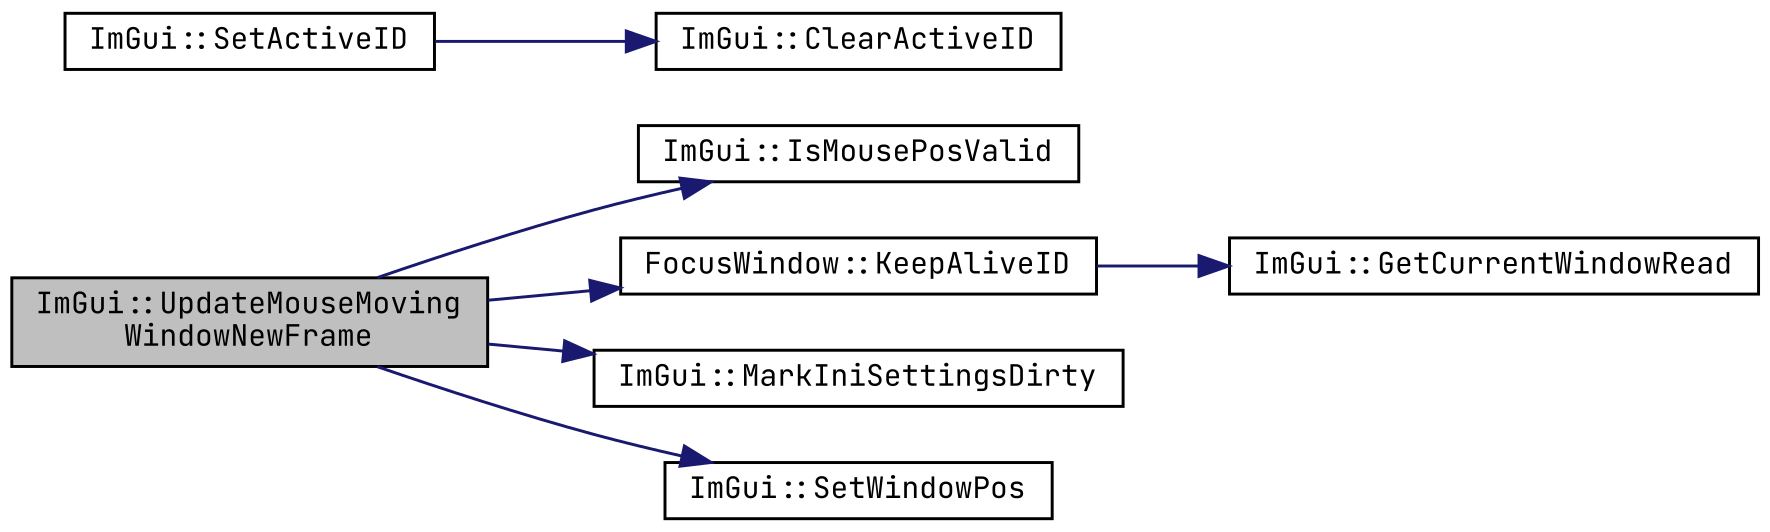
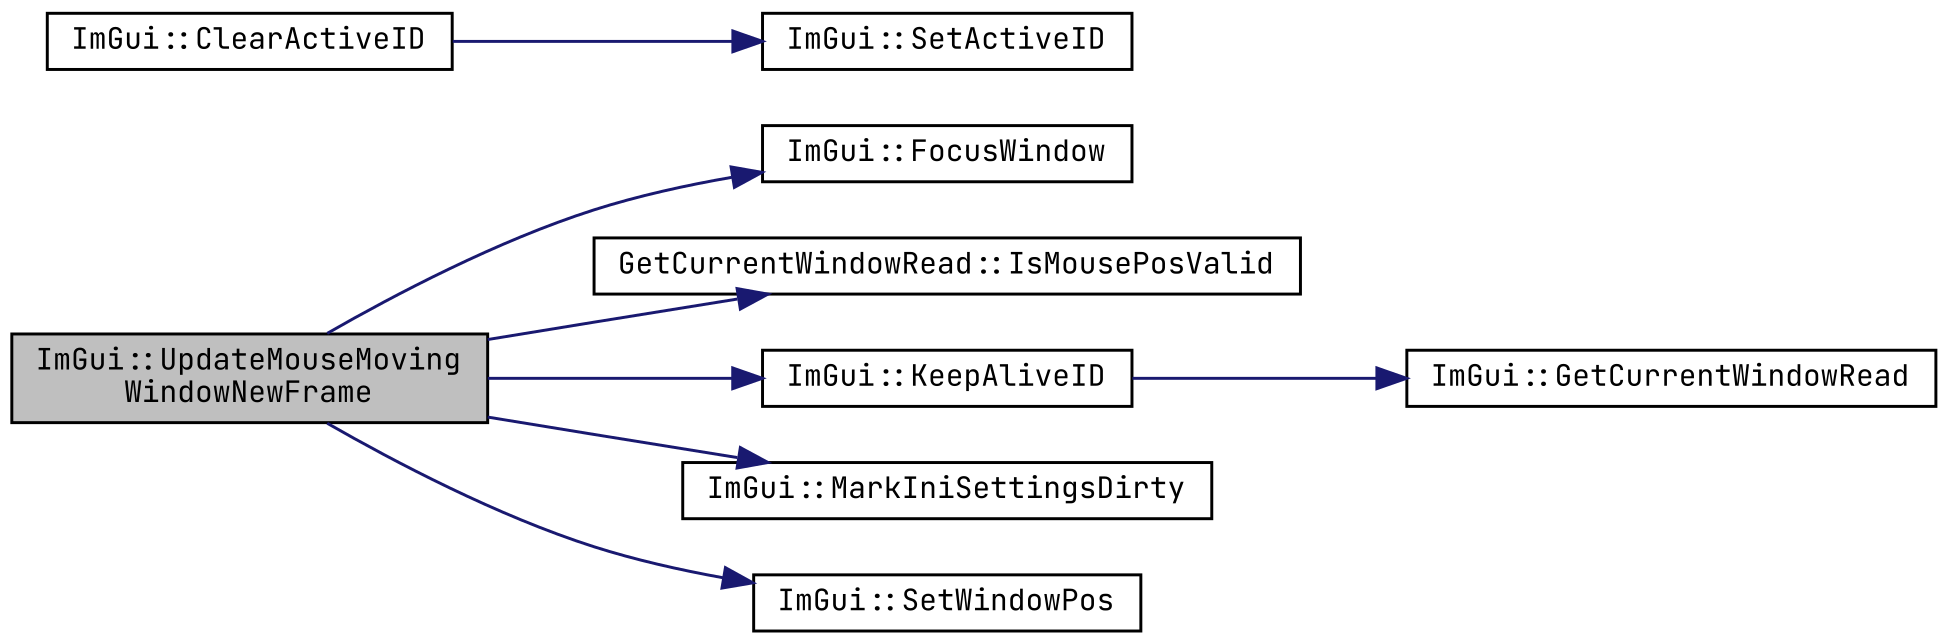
edge "ImGui::SetActiveID" -> "ImGui::ClearActiveID": reversed
node "ImGui::IsMousePosValid": label "ImGui::IsMousePosValid" -> "GetCurrentWindowRead::IsMousePosValid"
node "ImGui::FocusWindow": added
node "FocusWindow::KeepAliveID": label "FocusWindow::KeepAliveID" -> "ImGui::KeepAliveID"
